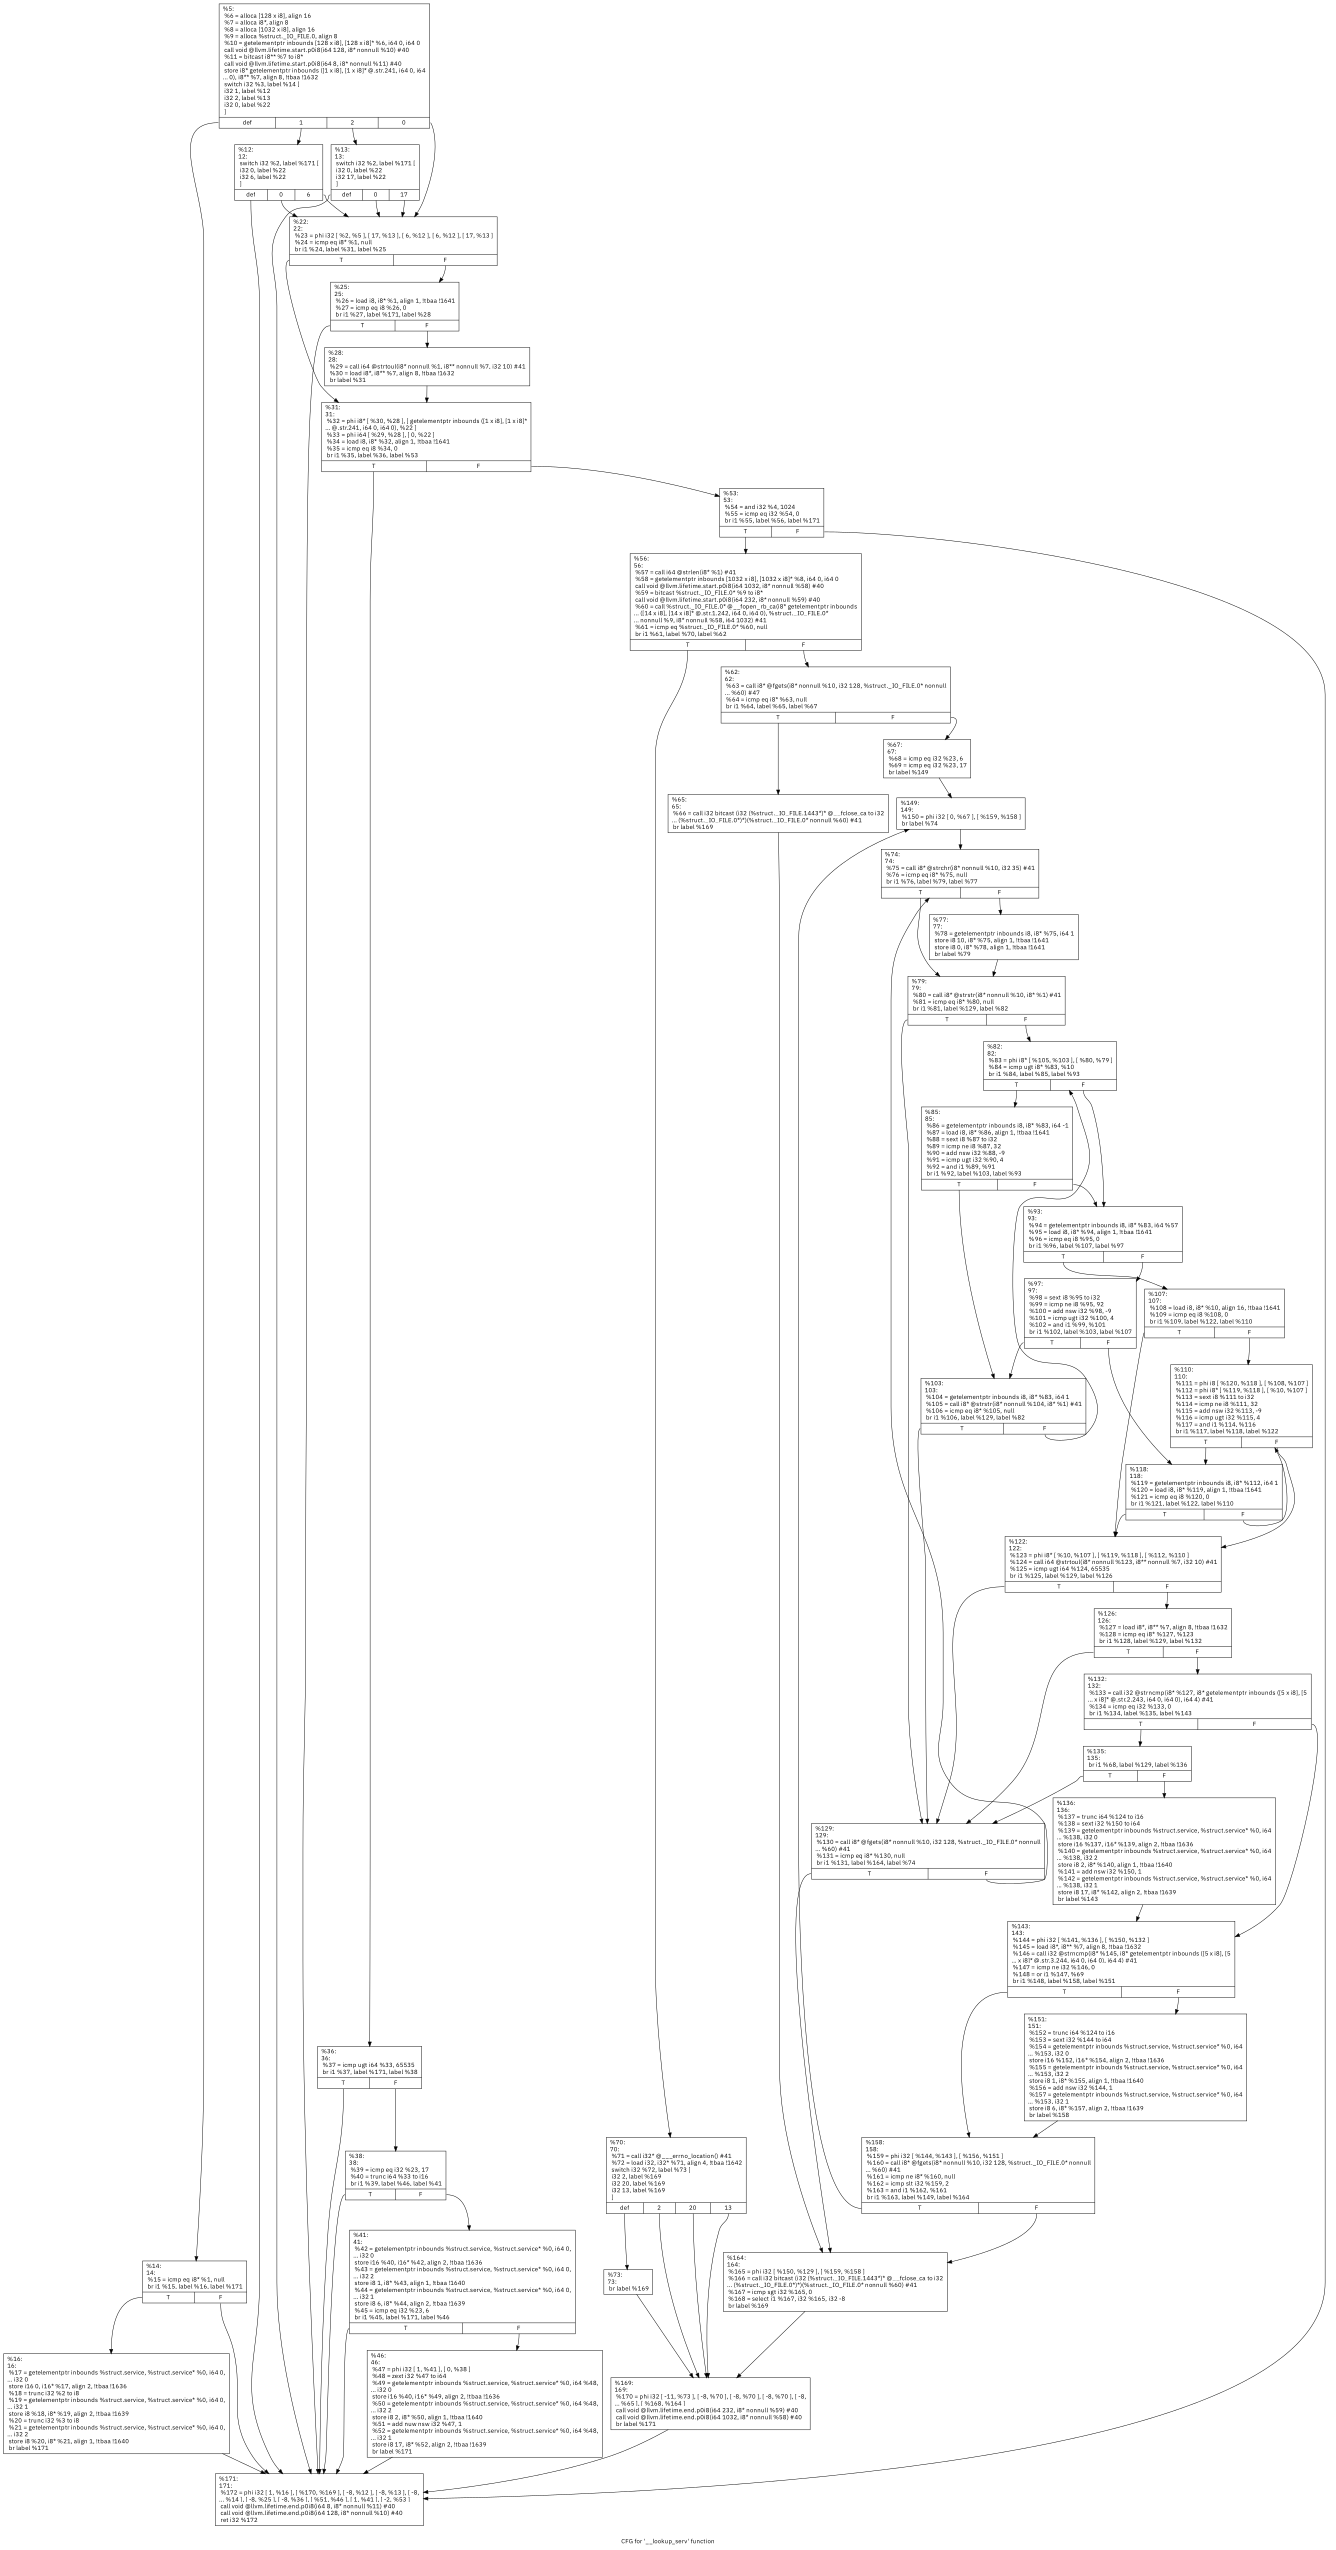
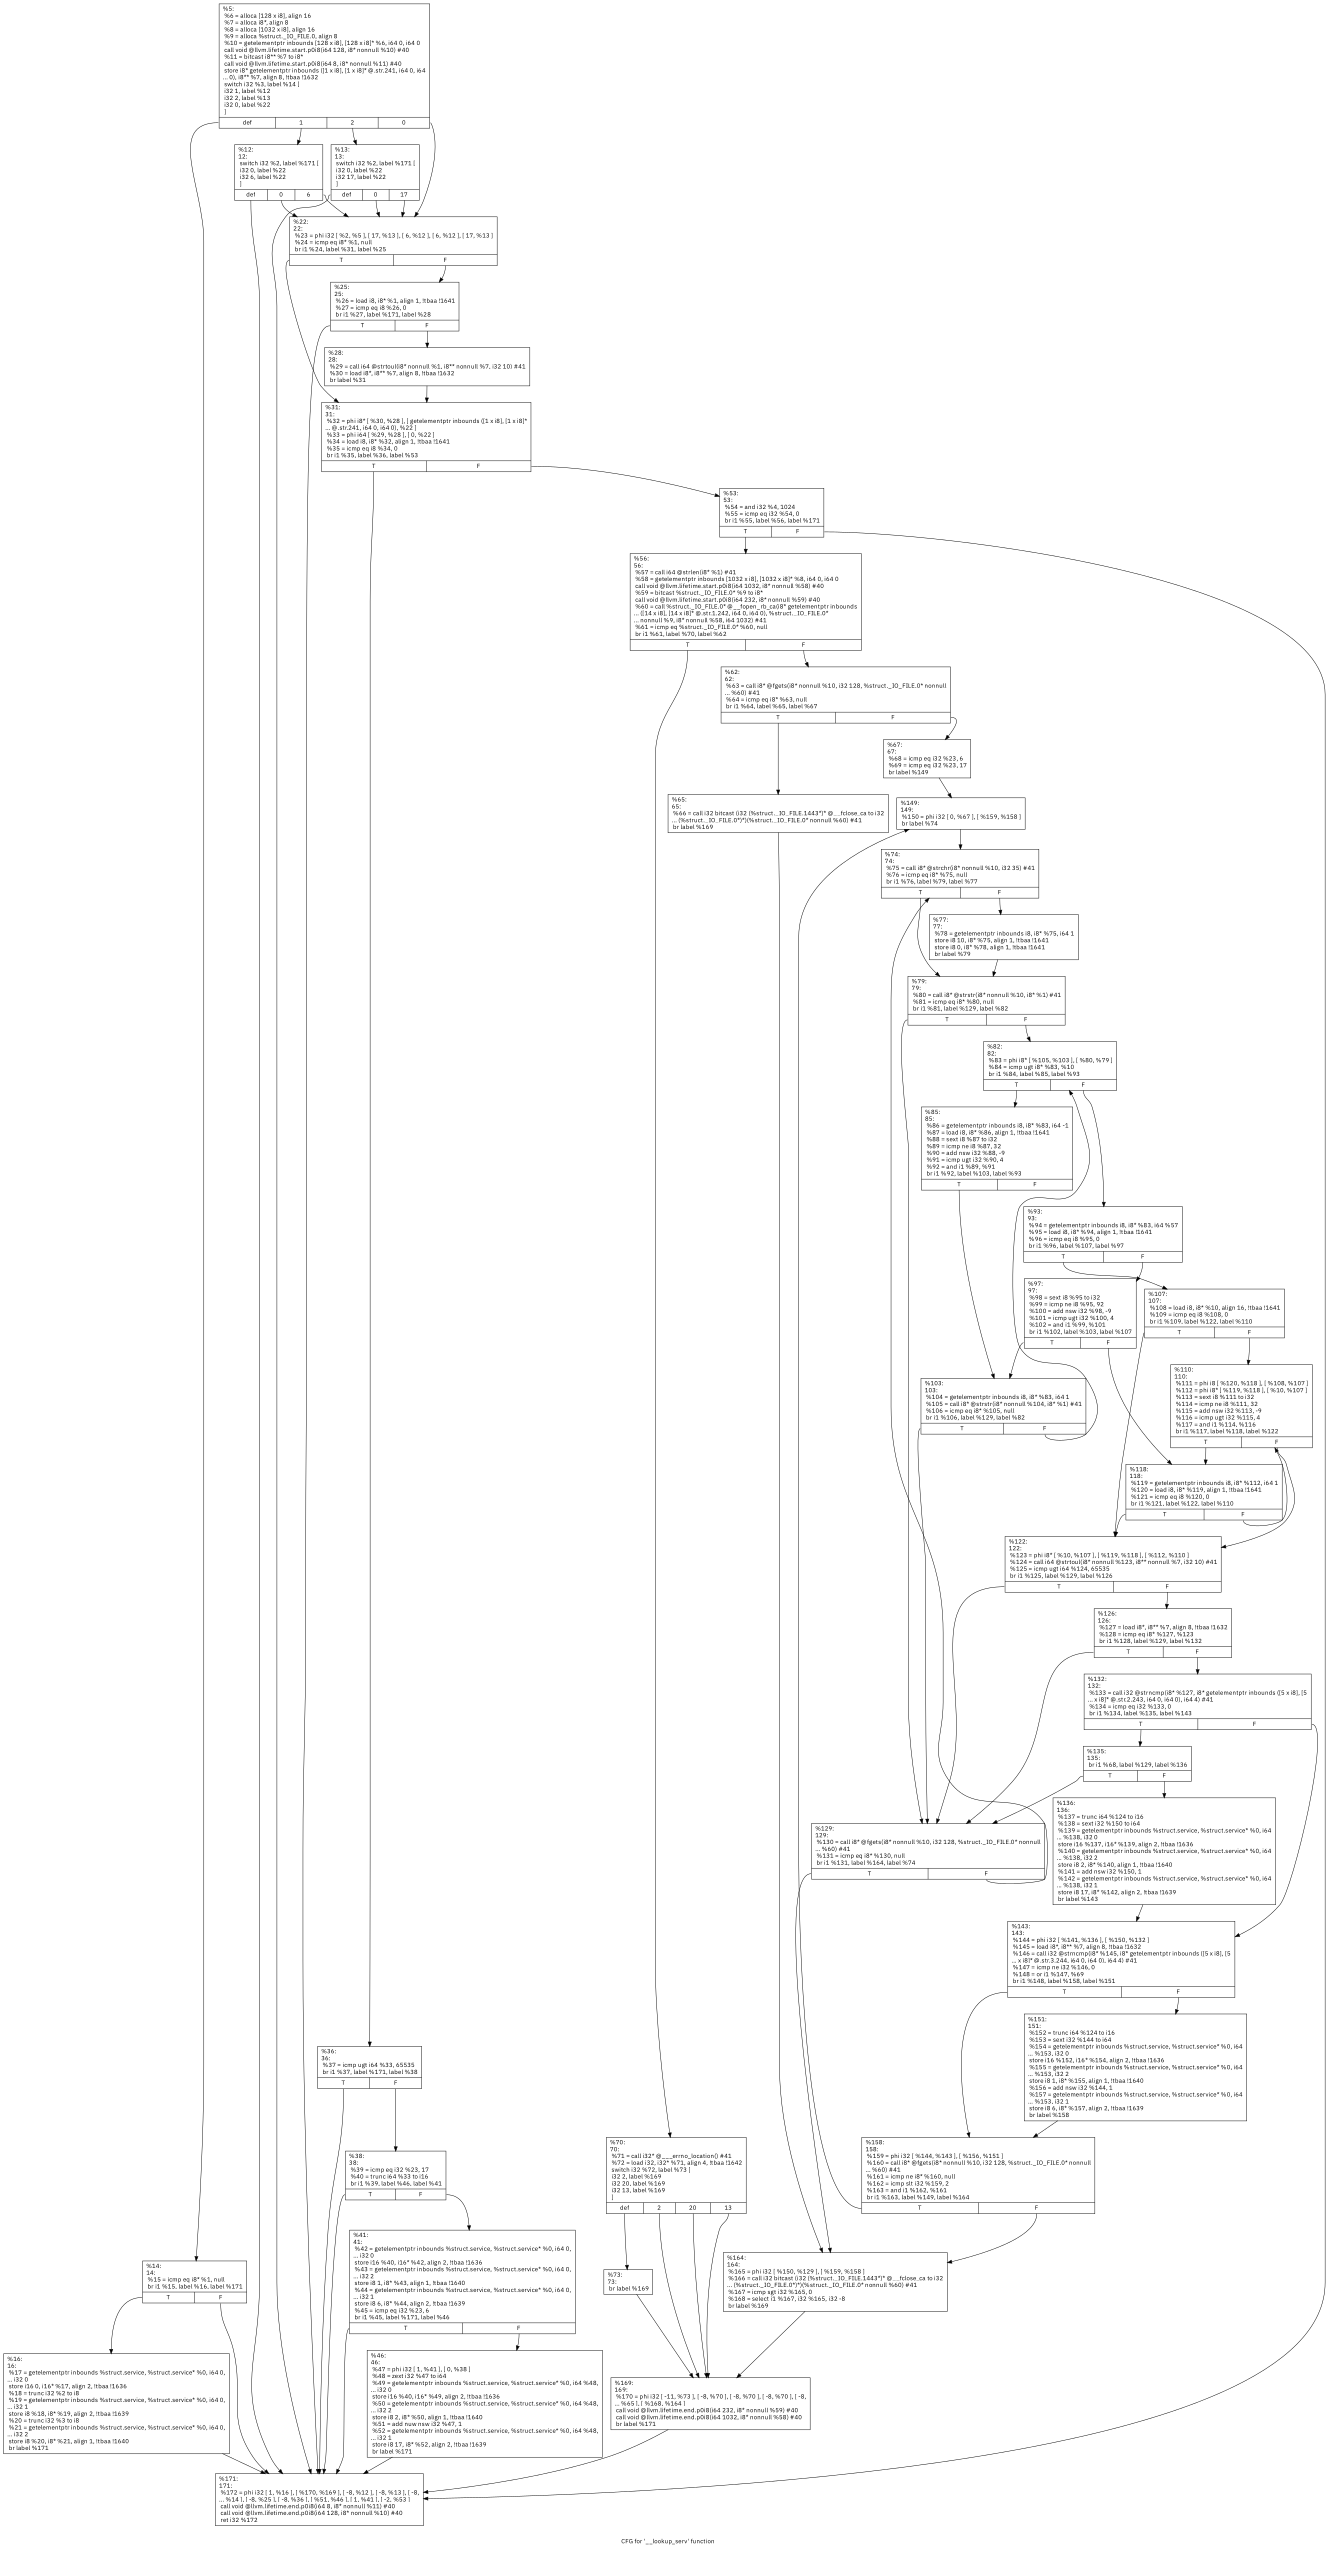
node "%62:": text "... %60) #47" -> "... %60) #41"
edge "%85:" -> "%93:": removed
